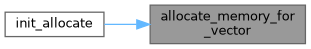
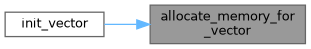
node "init_allocate": label "init_allocate" -> "init_vector"
